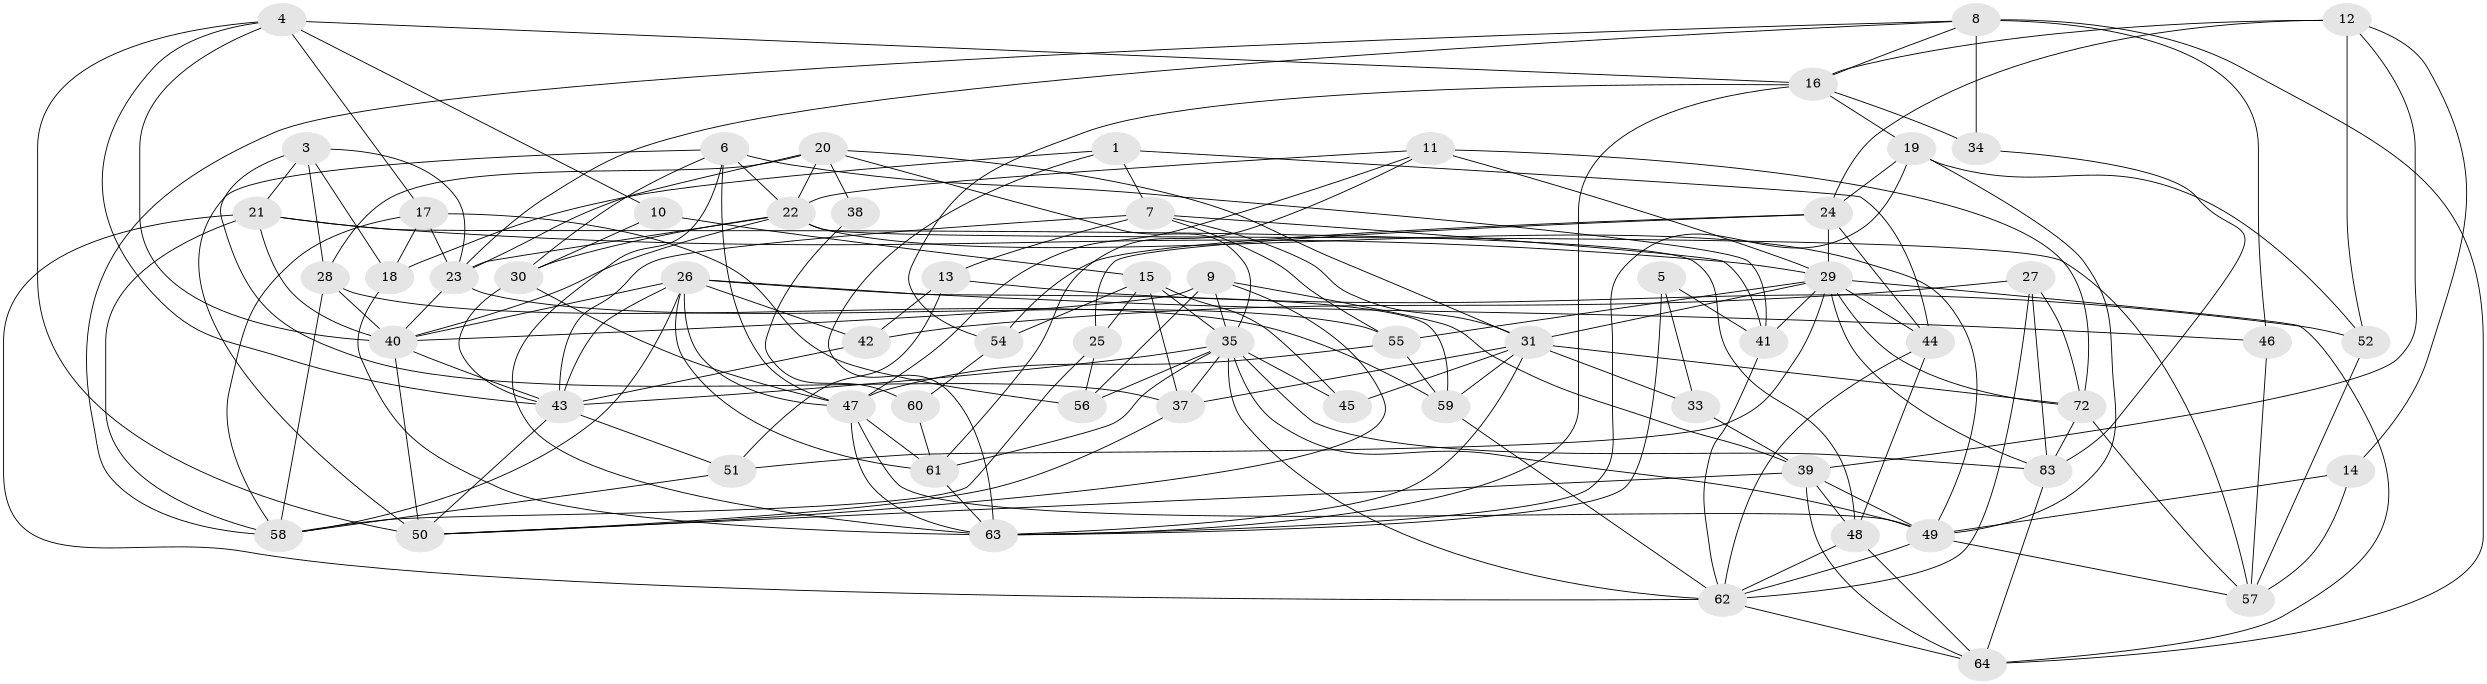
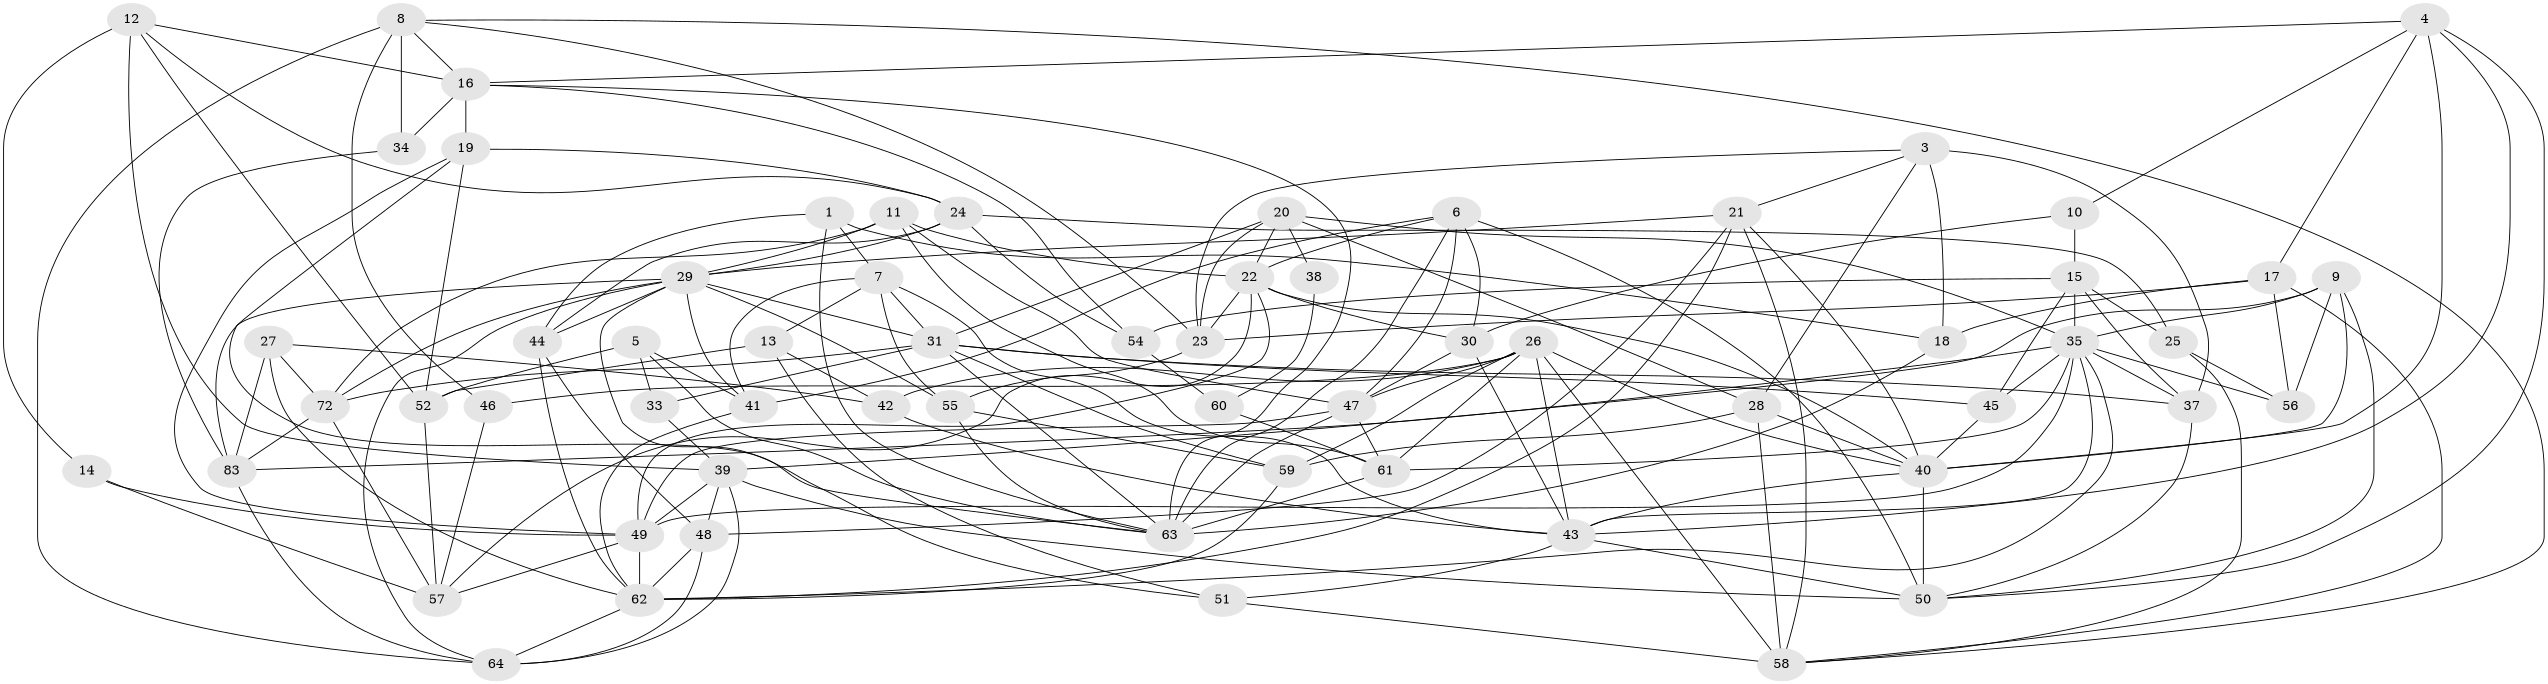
edge "23" -- "40": now "45" -- "40"
edge "5" -- "52": added
edge "55" -- "47": now "55" -- "63"
